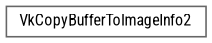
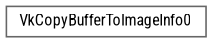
node "VkCopyBufferToImageInfo2": label "VkCopyBufferToImageInfo2" -> "VkCopyBufferToImageInfo0"
